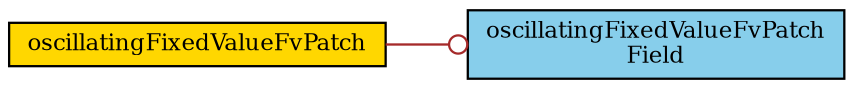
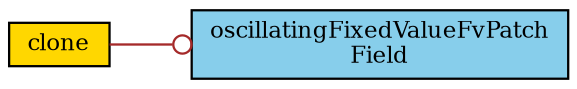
node "oscillatingFixedValueFvPatch": label "oscillatingFixedValueFvPatch" -> "clone"
